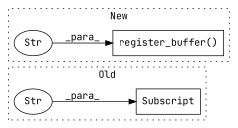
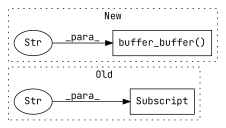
node "register_buffer()": label "register_buffer()" -> "buffer_buffer()"
